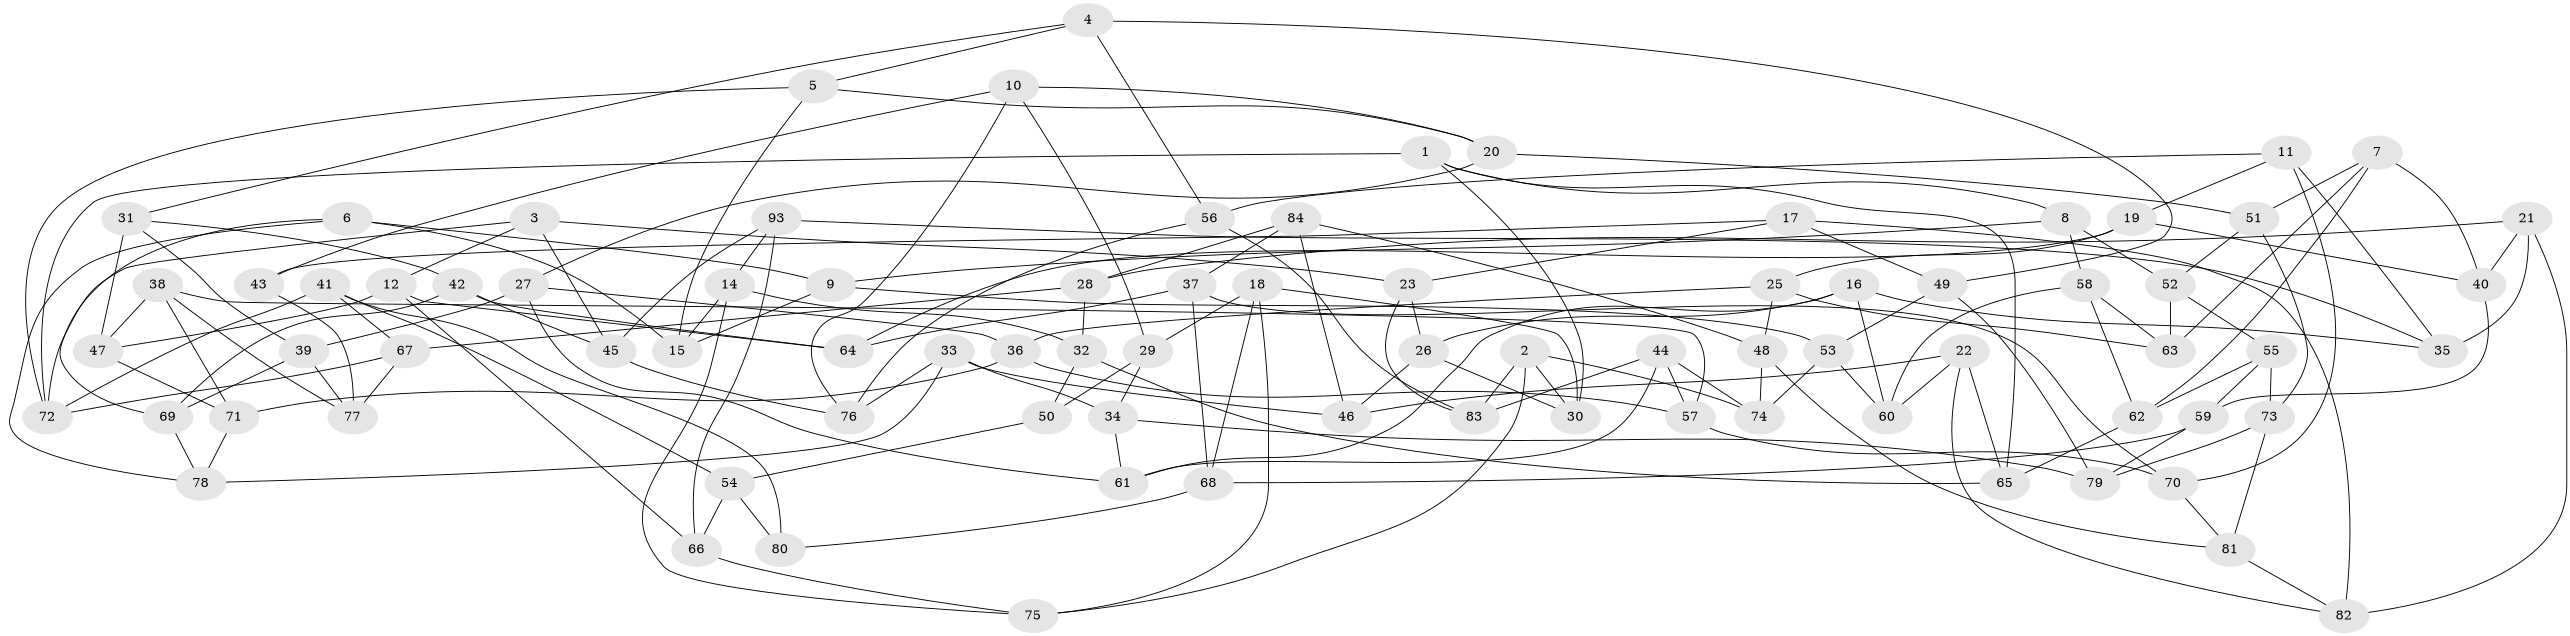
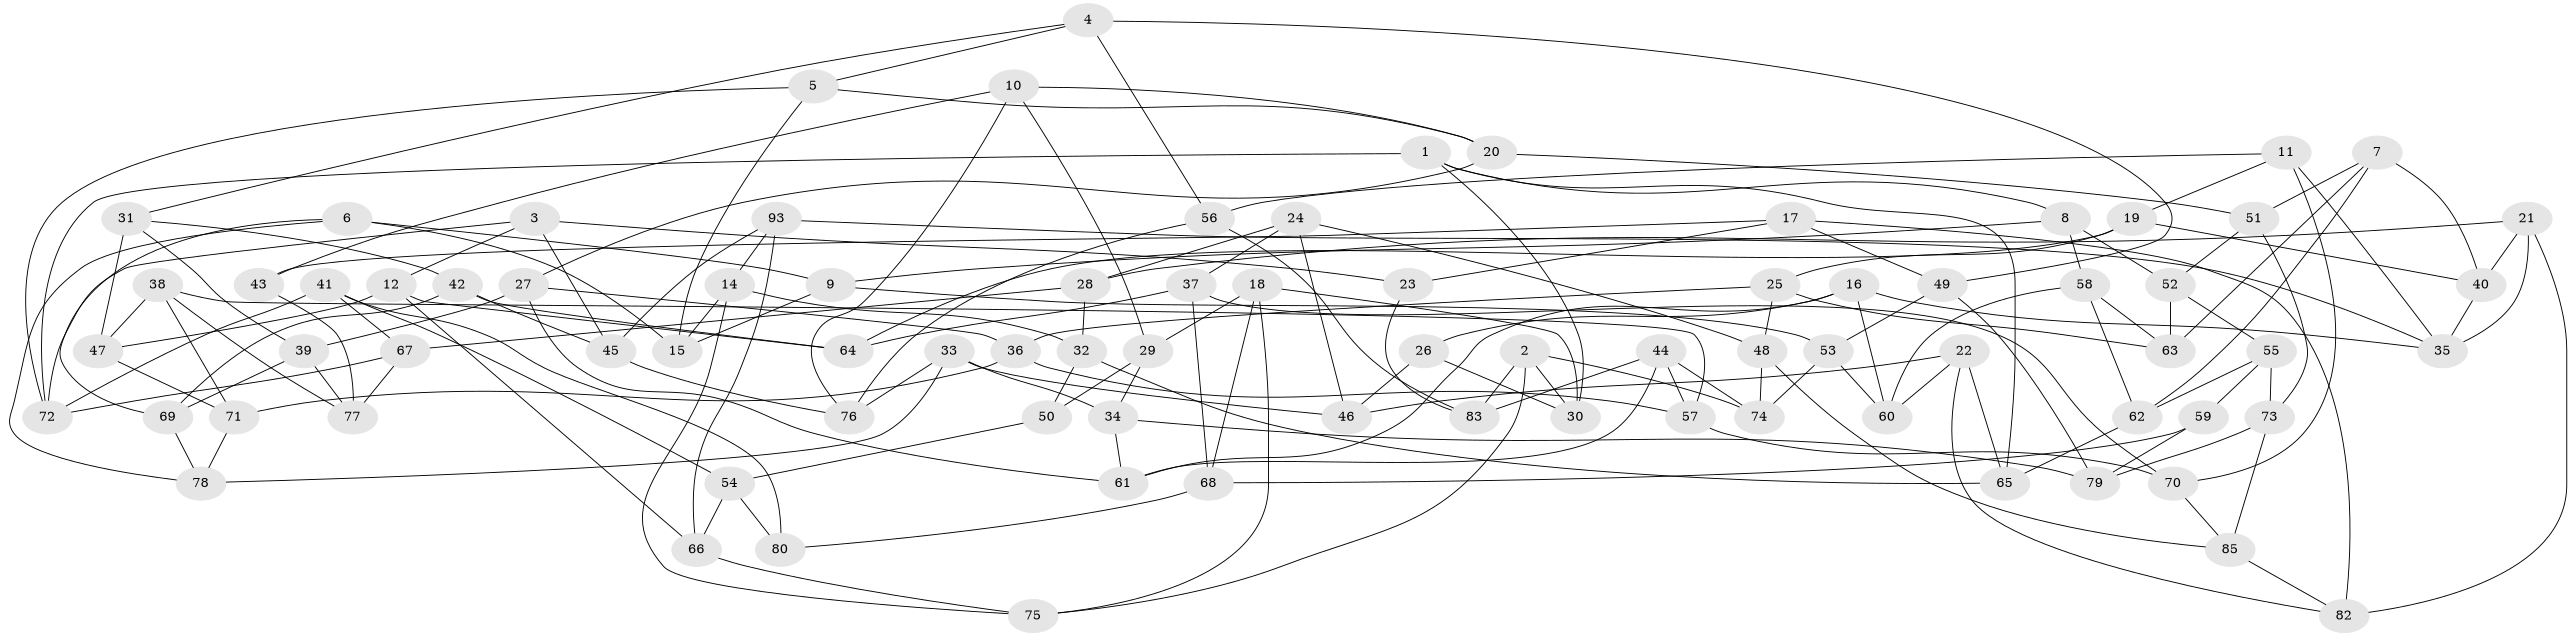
node "84": label "84" -> "24"
edge "23" -- "26": removed
edge "40" -- "59": now "40" -- "35"
node "81": label "81" -> "85"
